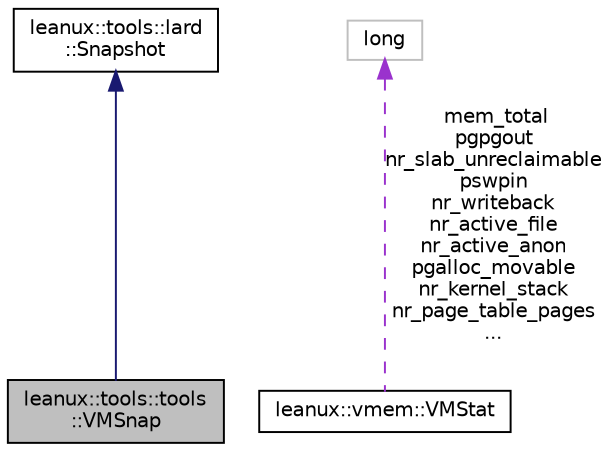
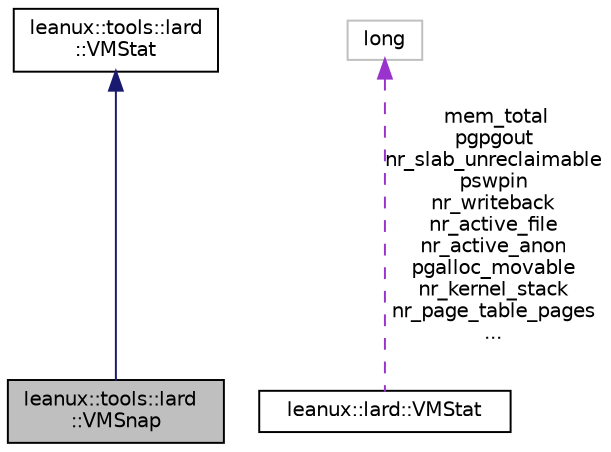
node "leanux::tools::lard ::Snapshot": label "leanux::tools::lard ::Snapshot" -> "leanux::tools::lard ::VMStat"
node "leanux::tools::tools ::VMSnap": label "leanux::tools::tools ::VMSnap" -> "leanux::tools::lard ::VMSnap"
node "leanux::vmem::VMStat": label "leanux::vmem::VMStat" -> "leanux::lard::VMStat"
